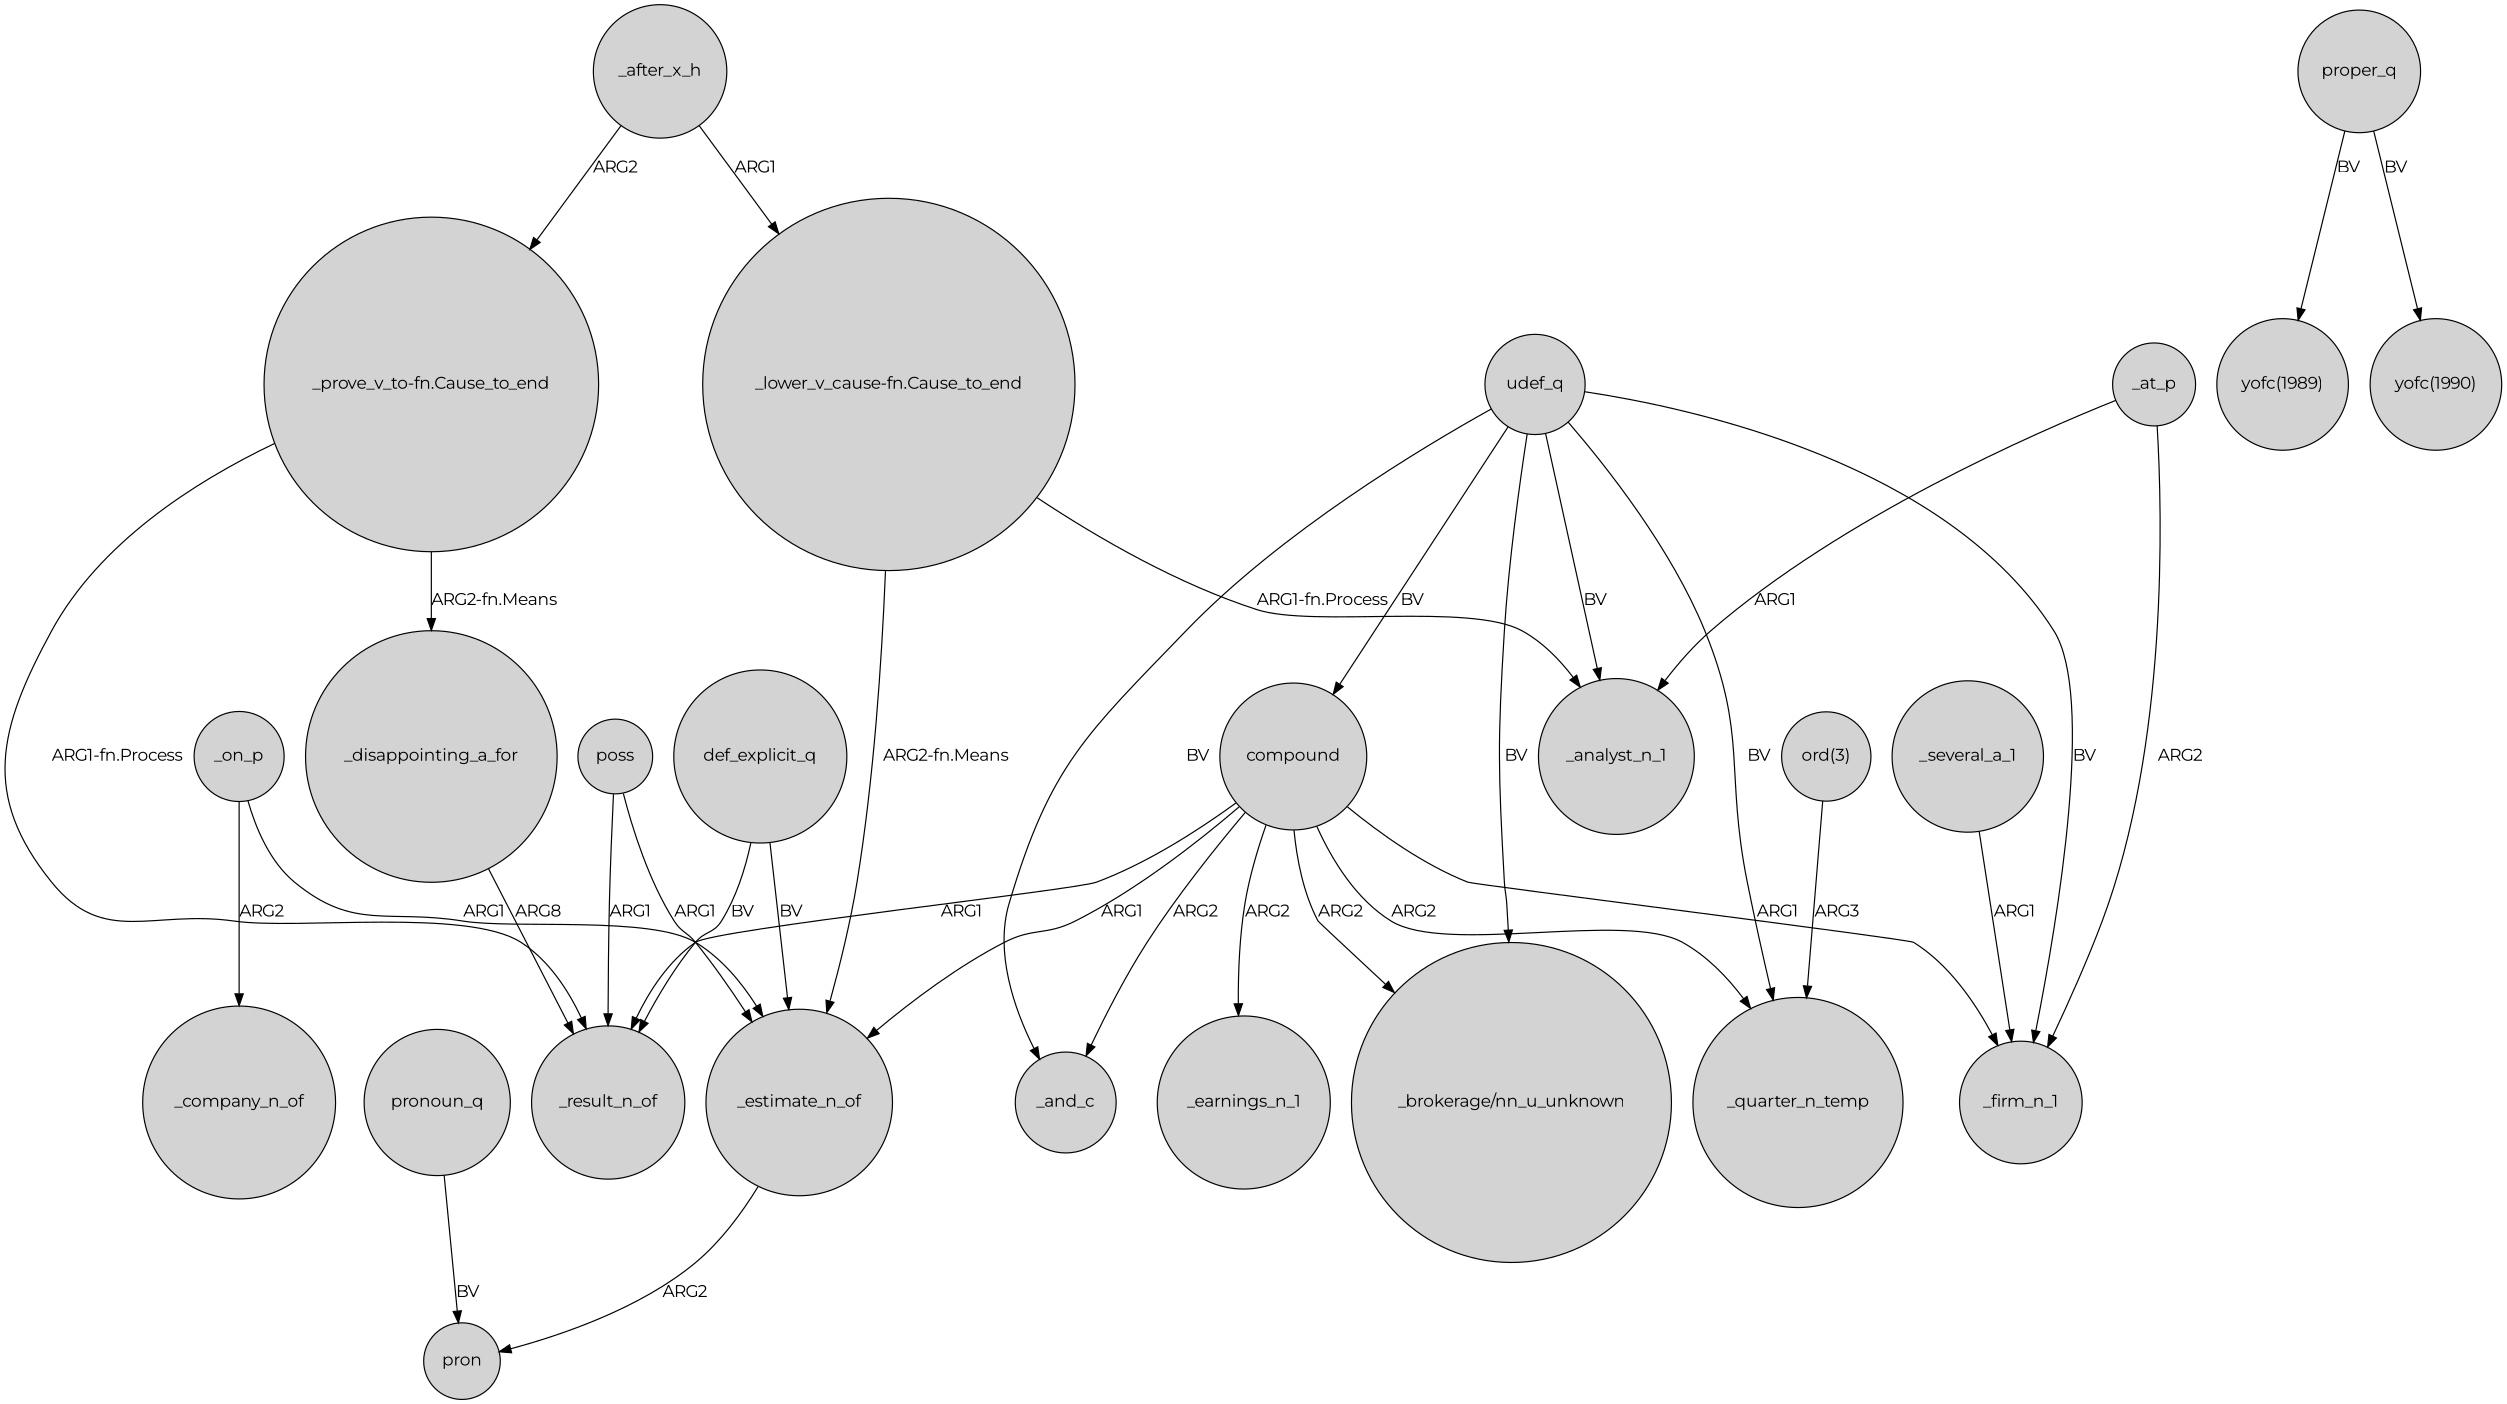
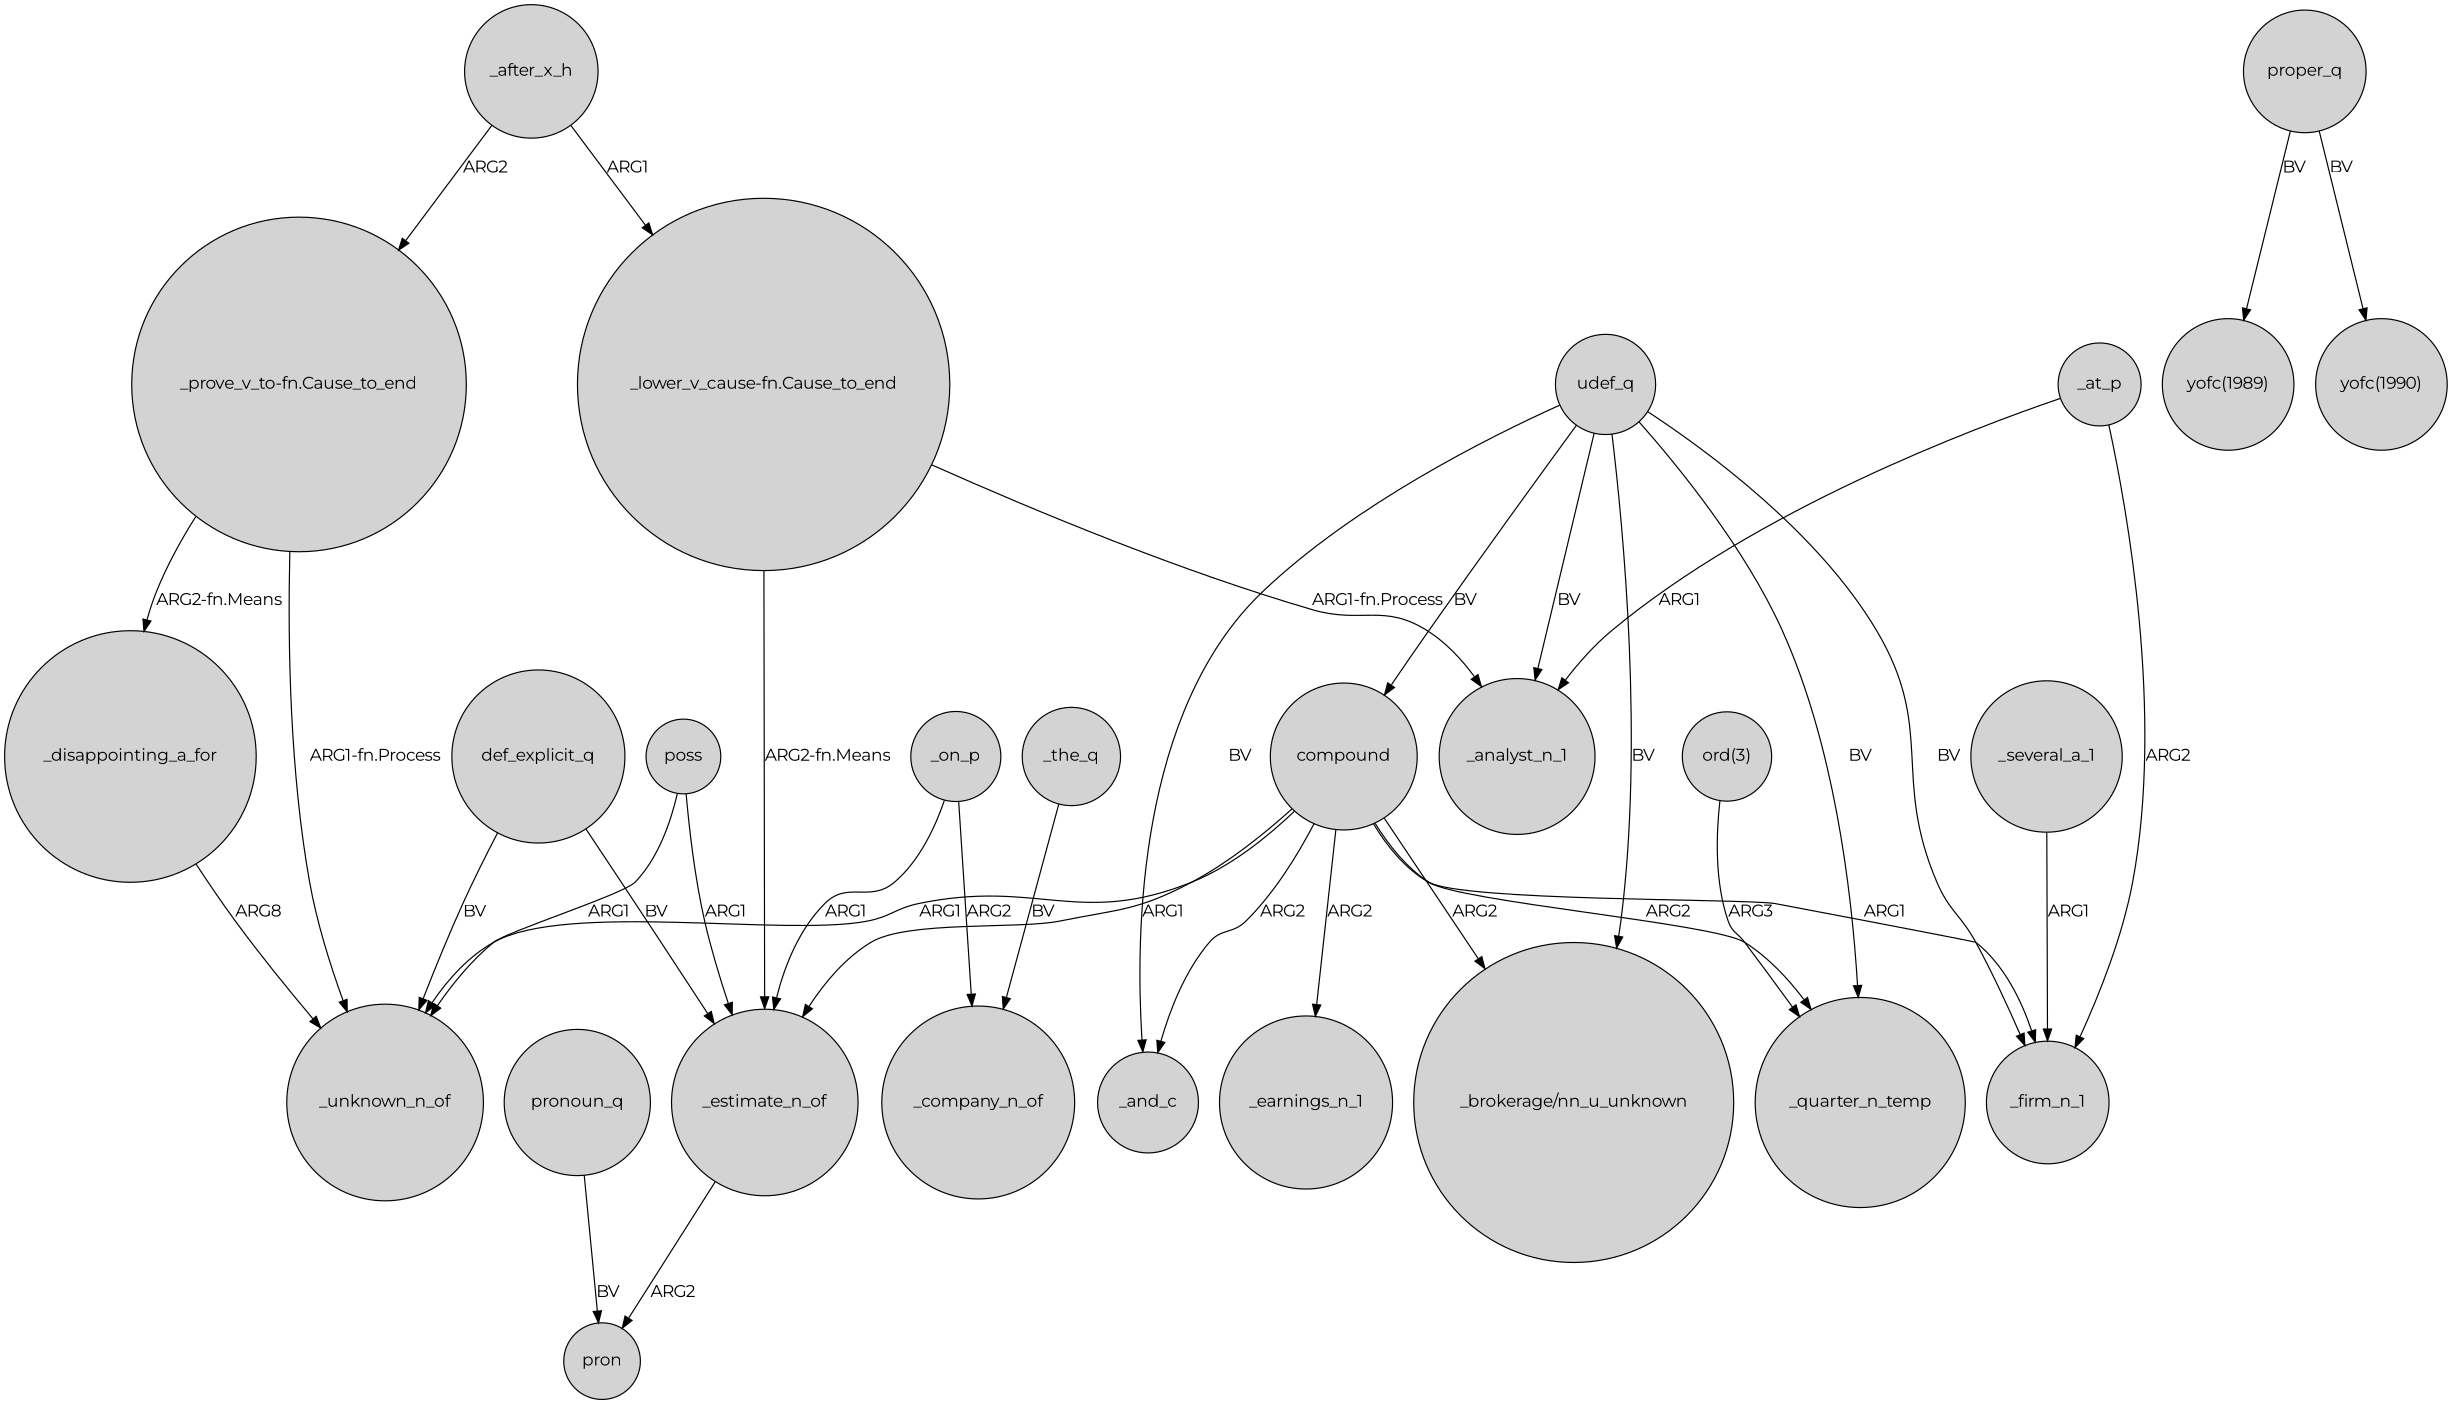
node "_the_q": added
node "_result_n_of": label "_result_n_of" -> "_unknown_n_of"
